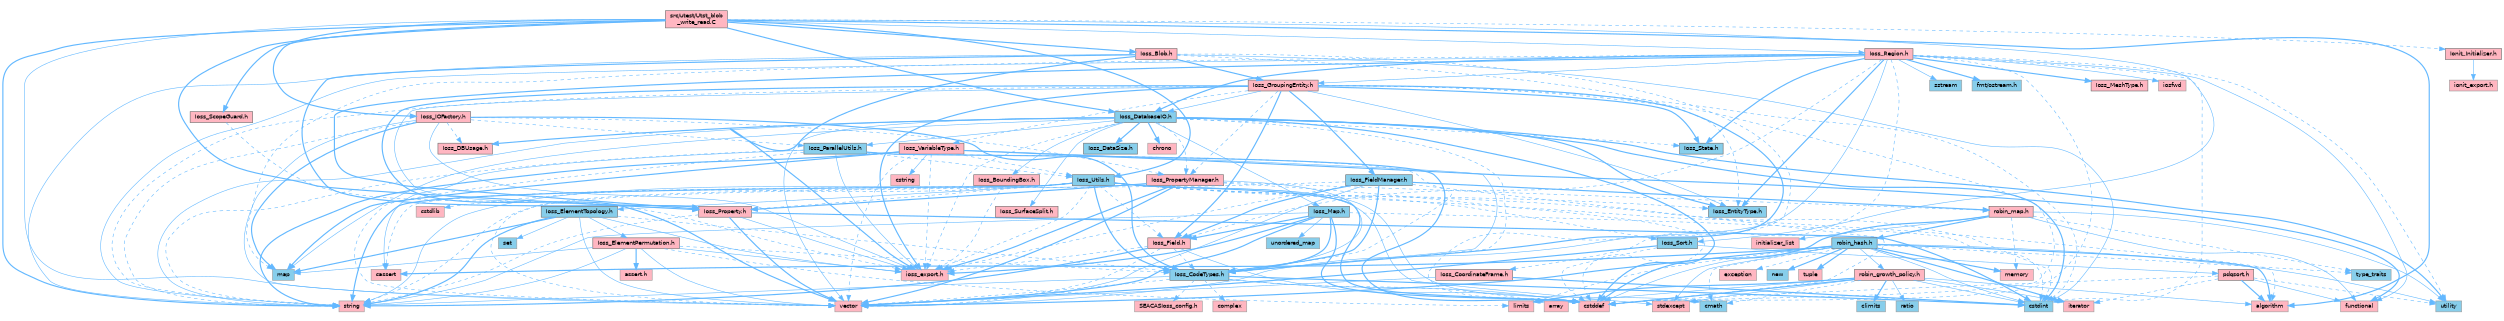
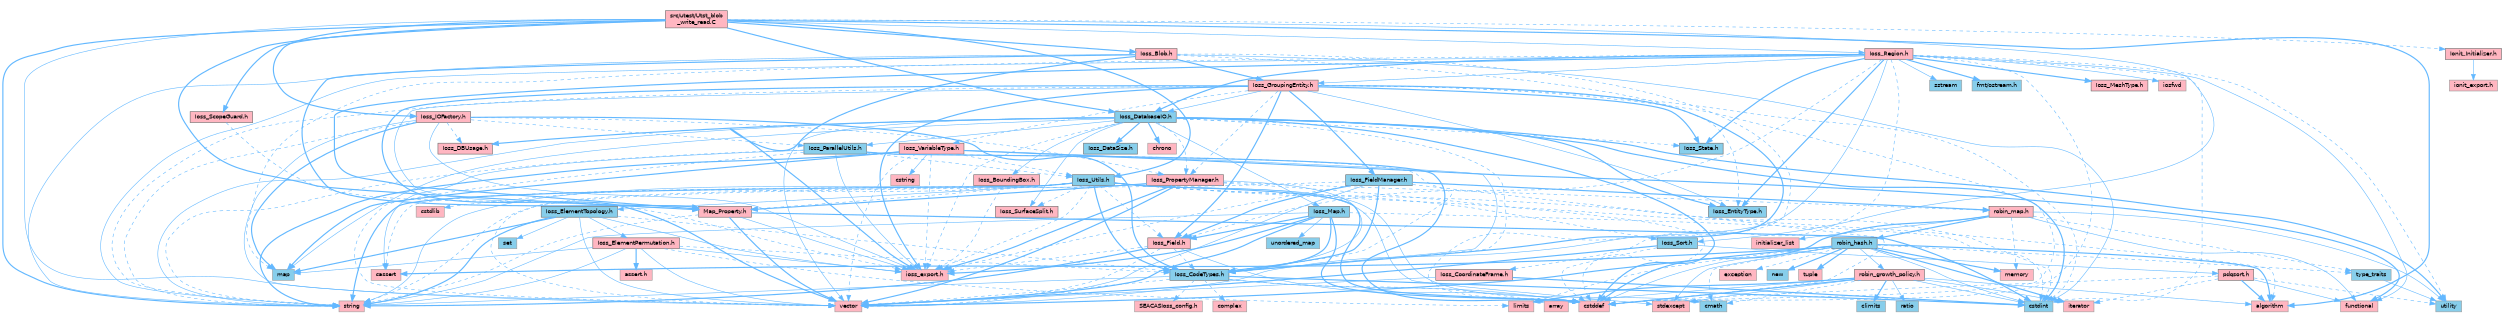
edge "Ioss_Utils.h" -> "Ioss_EntityType.h": now "Ioss_Utils.h" -> "Ioss_SurfaceSplit.h"
node "Ioss_Property.h": label "Ioss_Property.h" -> "Map_Property.h"
edge "robin_hash.h" -> "utility": now "type_traits" -> "utility"
